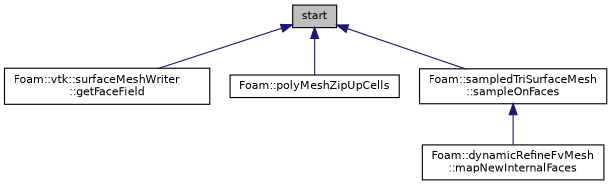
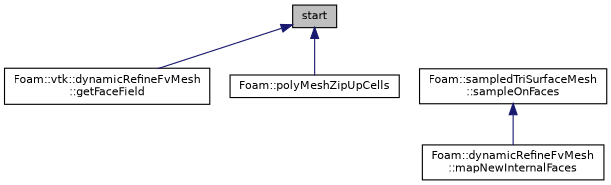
edge "Foam::sampledTriSurfaceMesh ::sampleOnFaces" -> "start": removed
node "Foam::vtk::surfaceMeshWriter ::getFaceField": label "Foam::vtk::surfaceMeshWriter ::getFaceField" -> "Foam::vtk::dynamicRefineFvMesh ::getFaceField"
